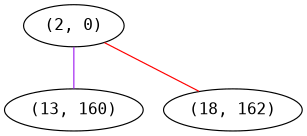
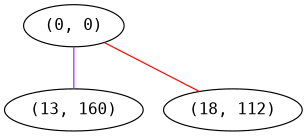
node "(2, 0)": label "(2, 0)" -> "(0, 0)"
node "(18, 162)": label "(18, 162)" -> "(18, 112)"
